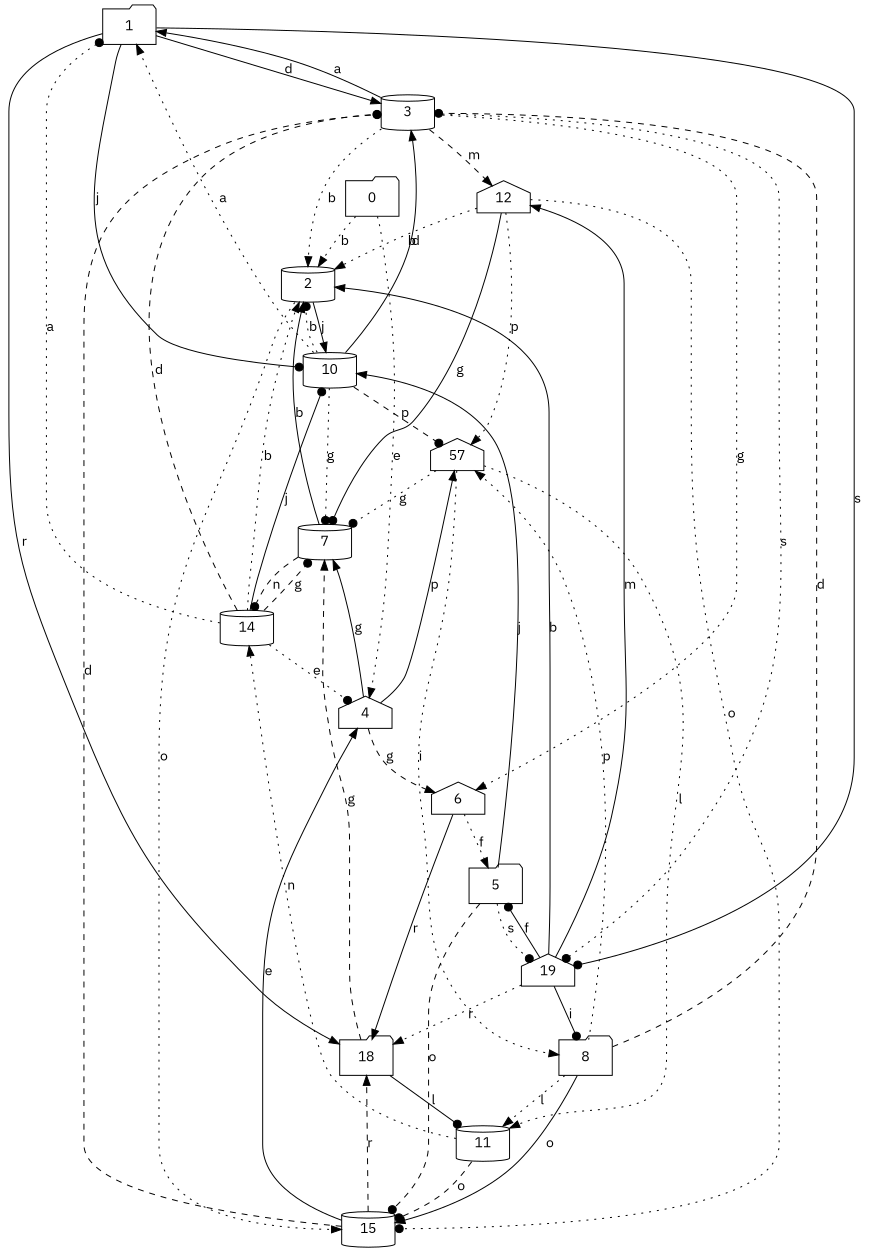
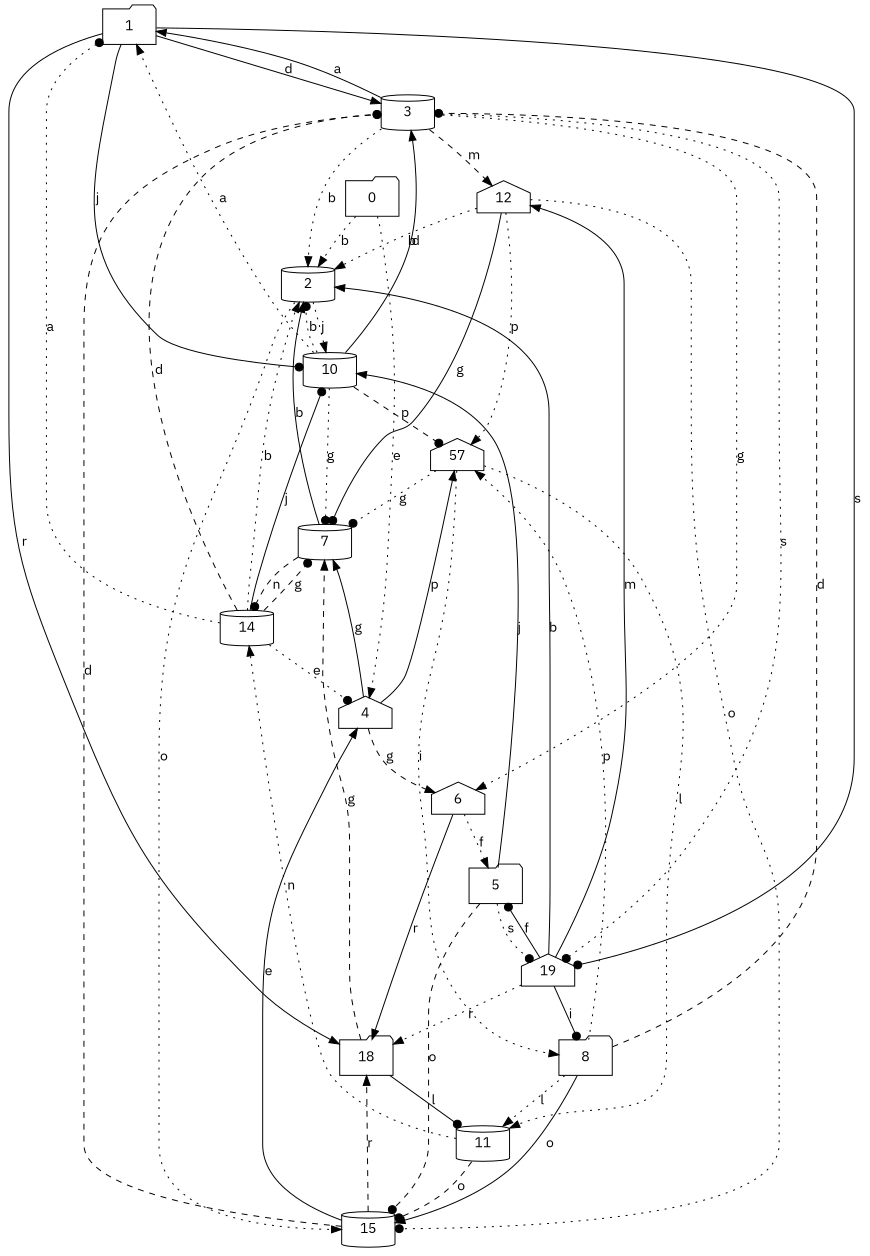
edge "2" -> "10": style solid -> dotted
